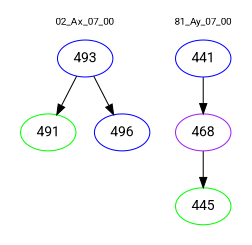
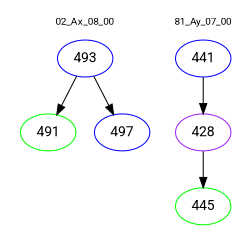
cluster "02_Ax_07_00": label "02_Ax_07_00" -> "02_Ax_08_00"
node "496": label "496" -> "497"
node "468": label "468" -> "428"
